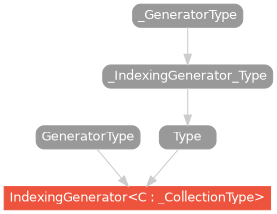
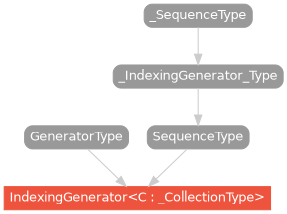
node "_GeneratorType": label "_GeneratorType" -> "_SequenceType"
node "Type": label "Type" -> "SequenceType"
